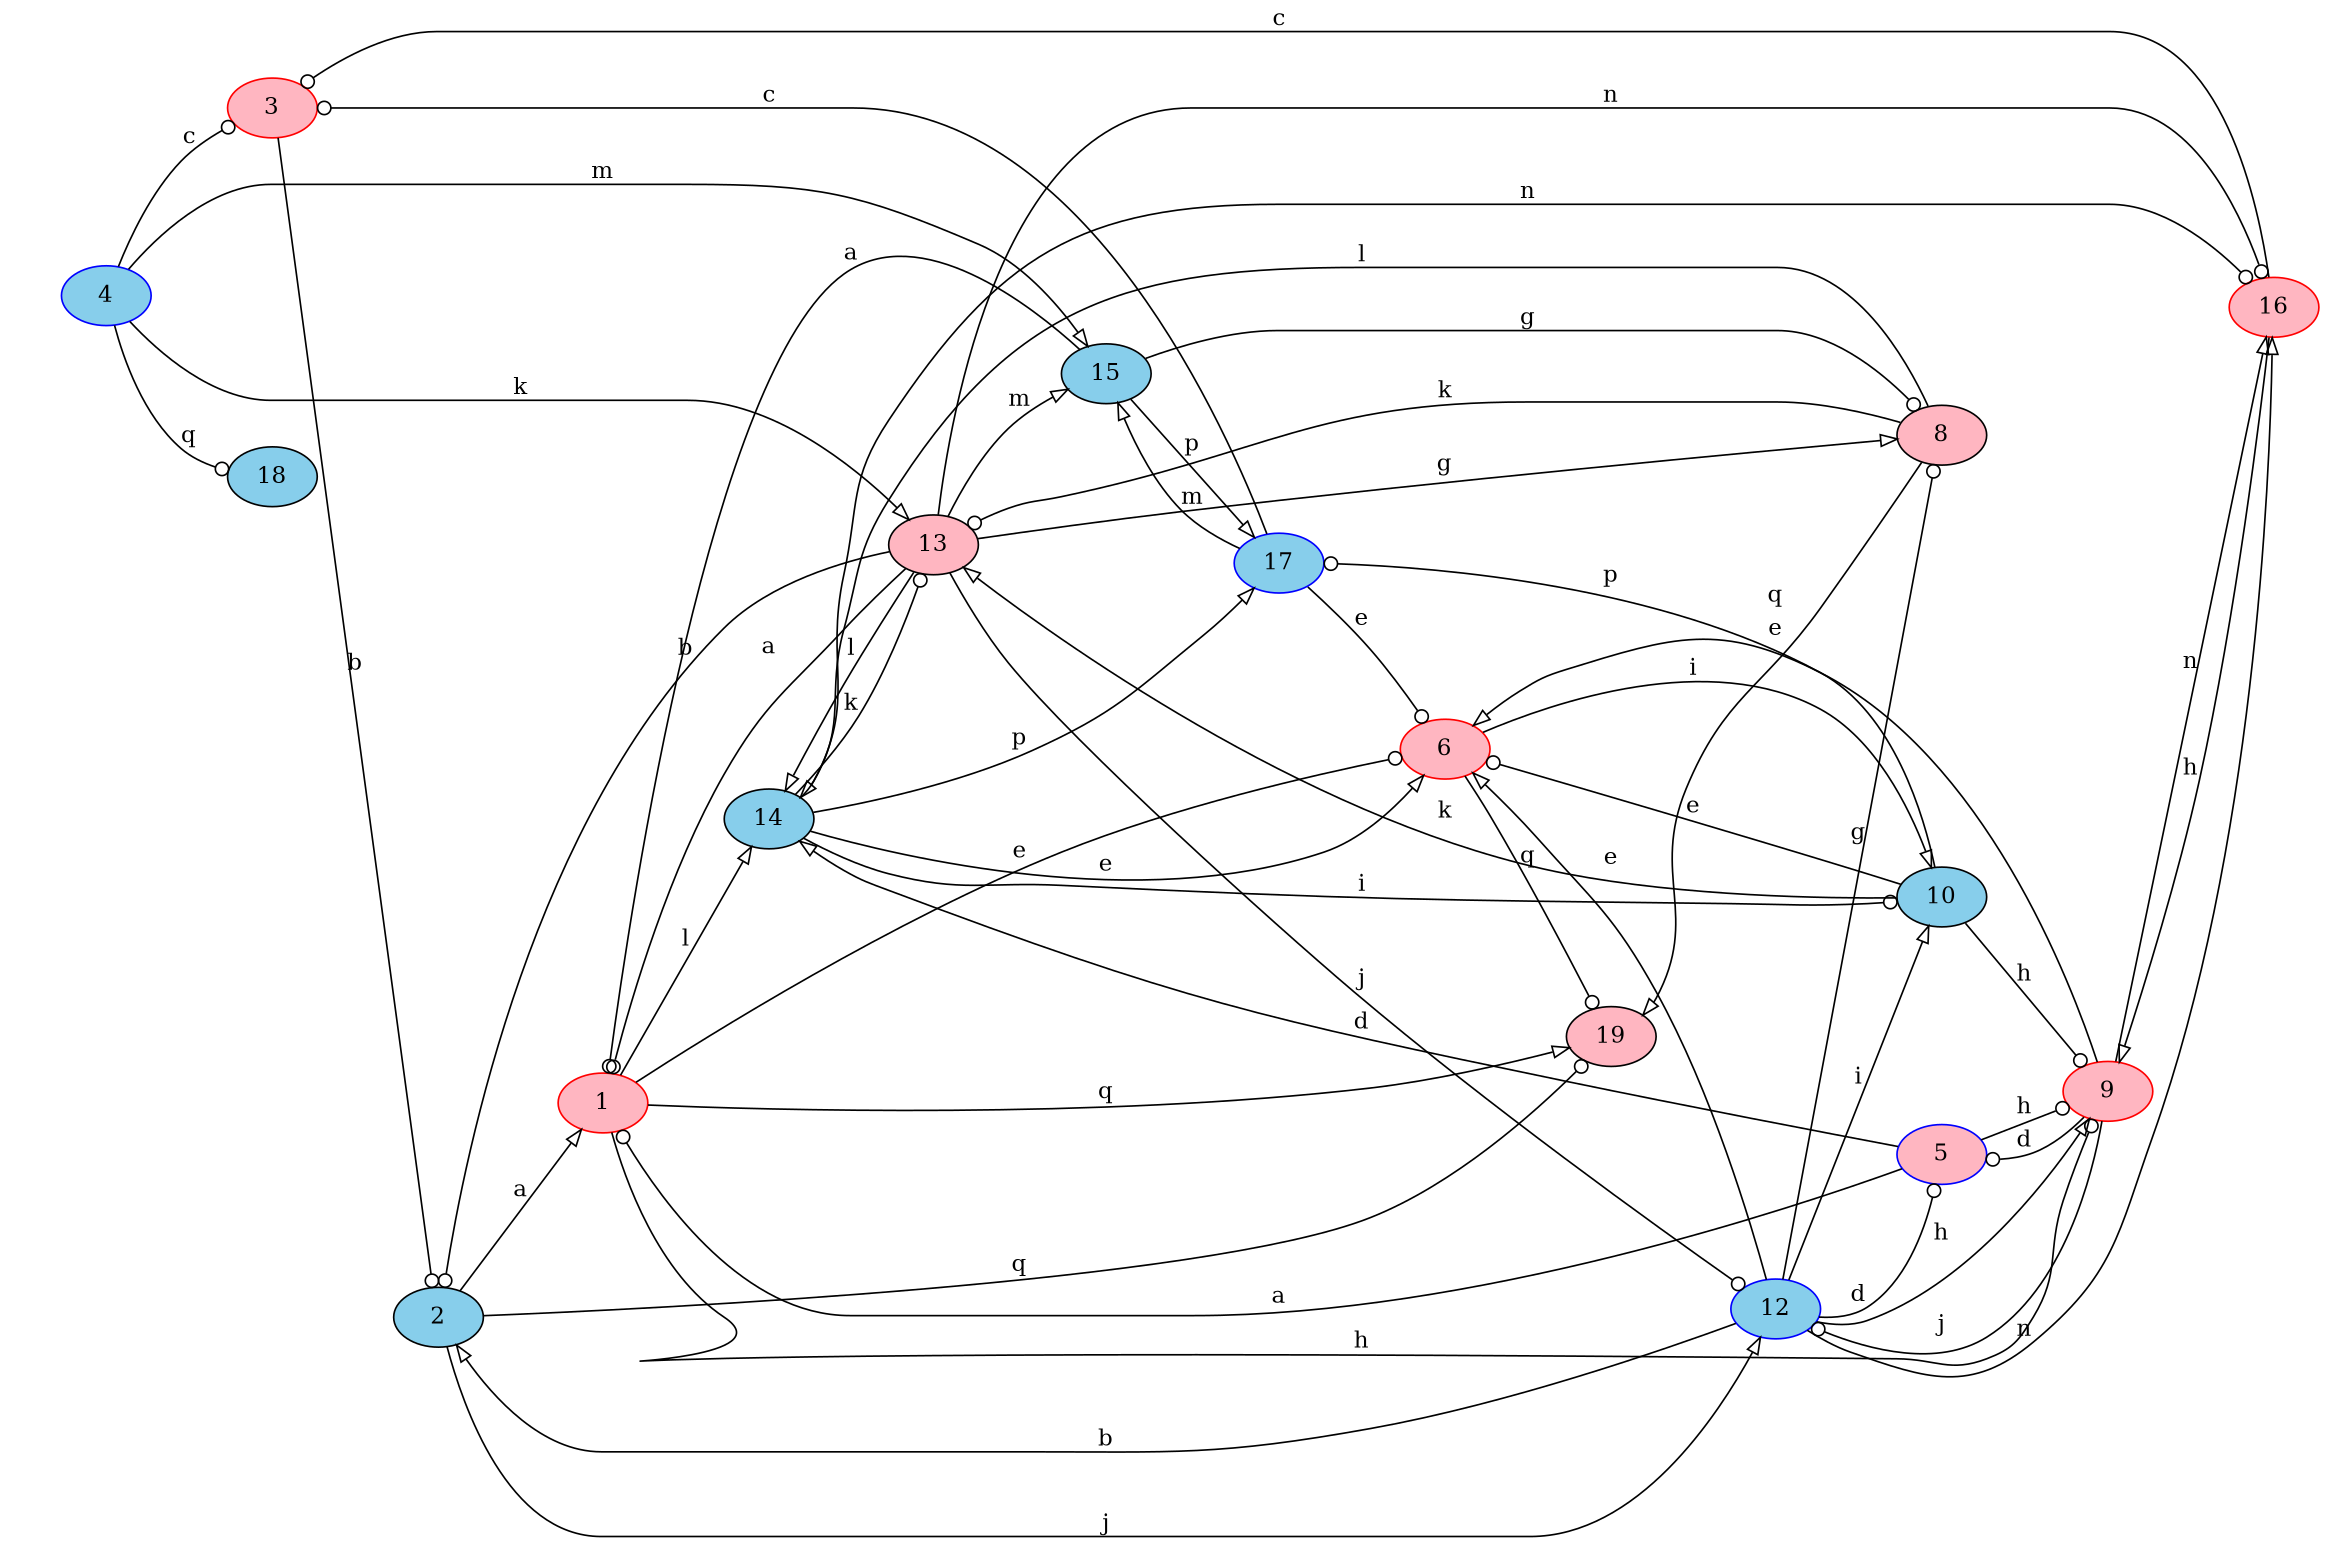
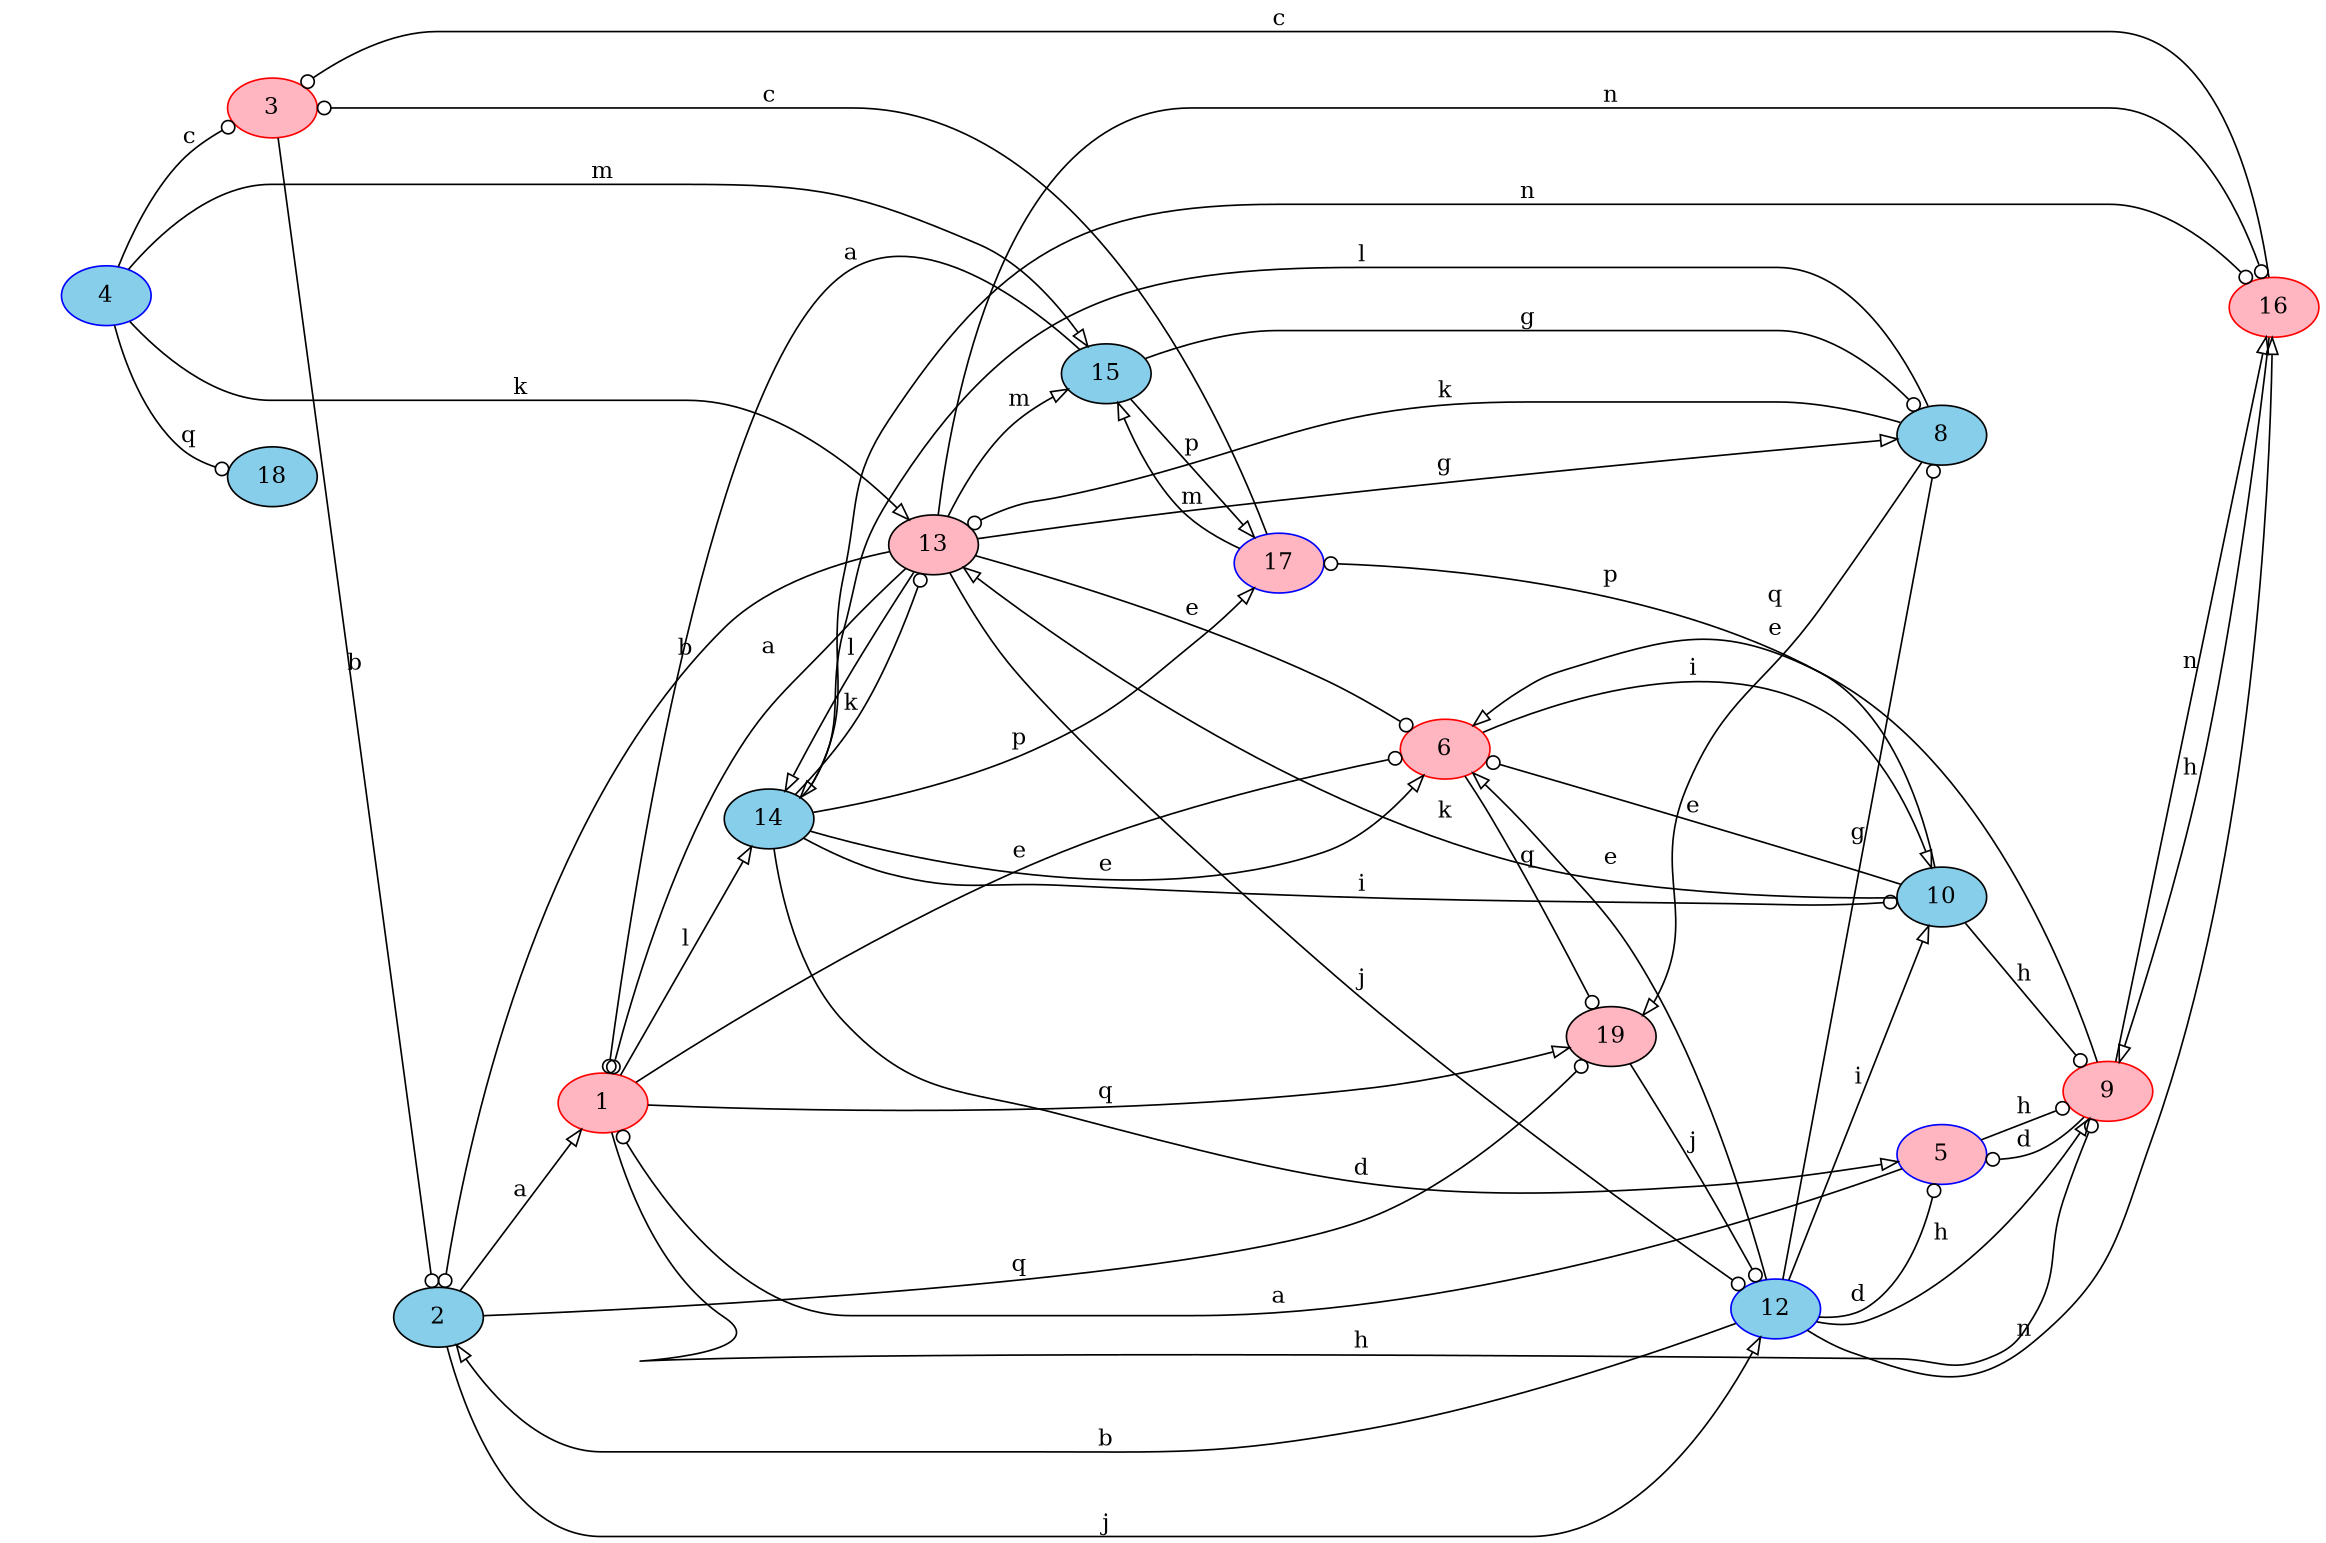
node "8": fillcolor lightpink -> skyblue
node "17": fillcolor skyblue -> lightpink
edge "17" -> "6": now "13" -> "6"
edge "5" -> "14": reversed
edge "9" -> "12": now "19" -> "12"
